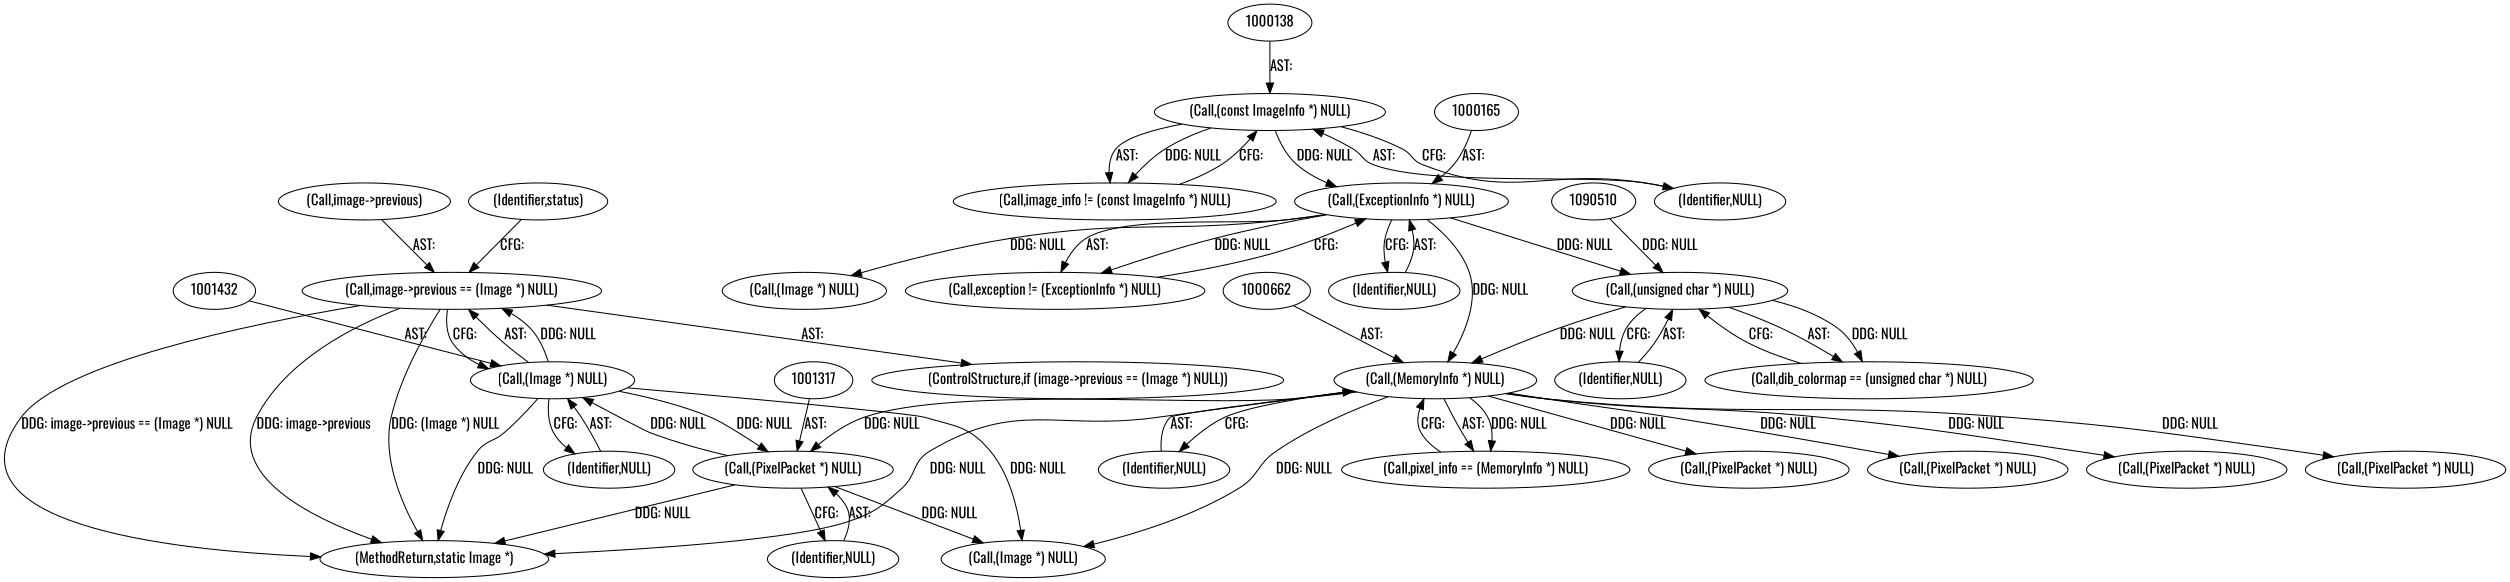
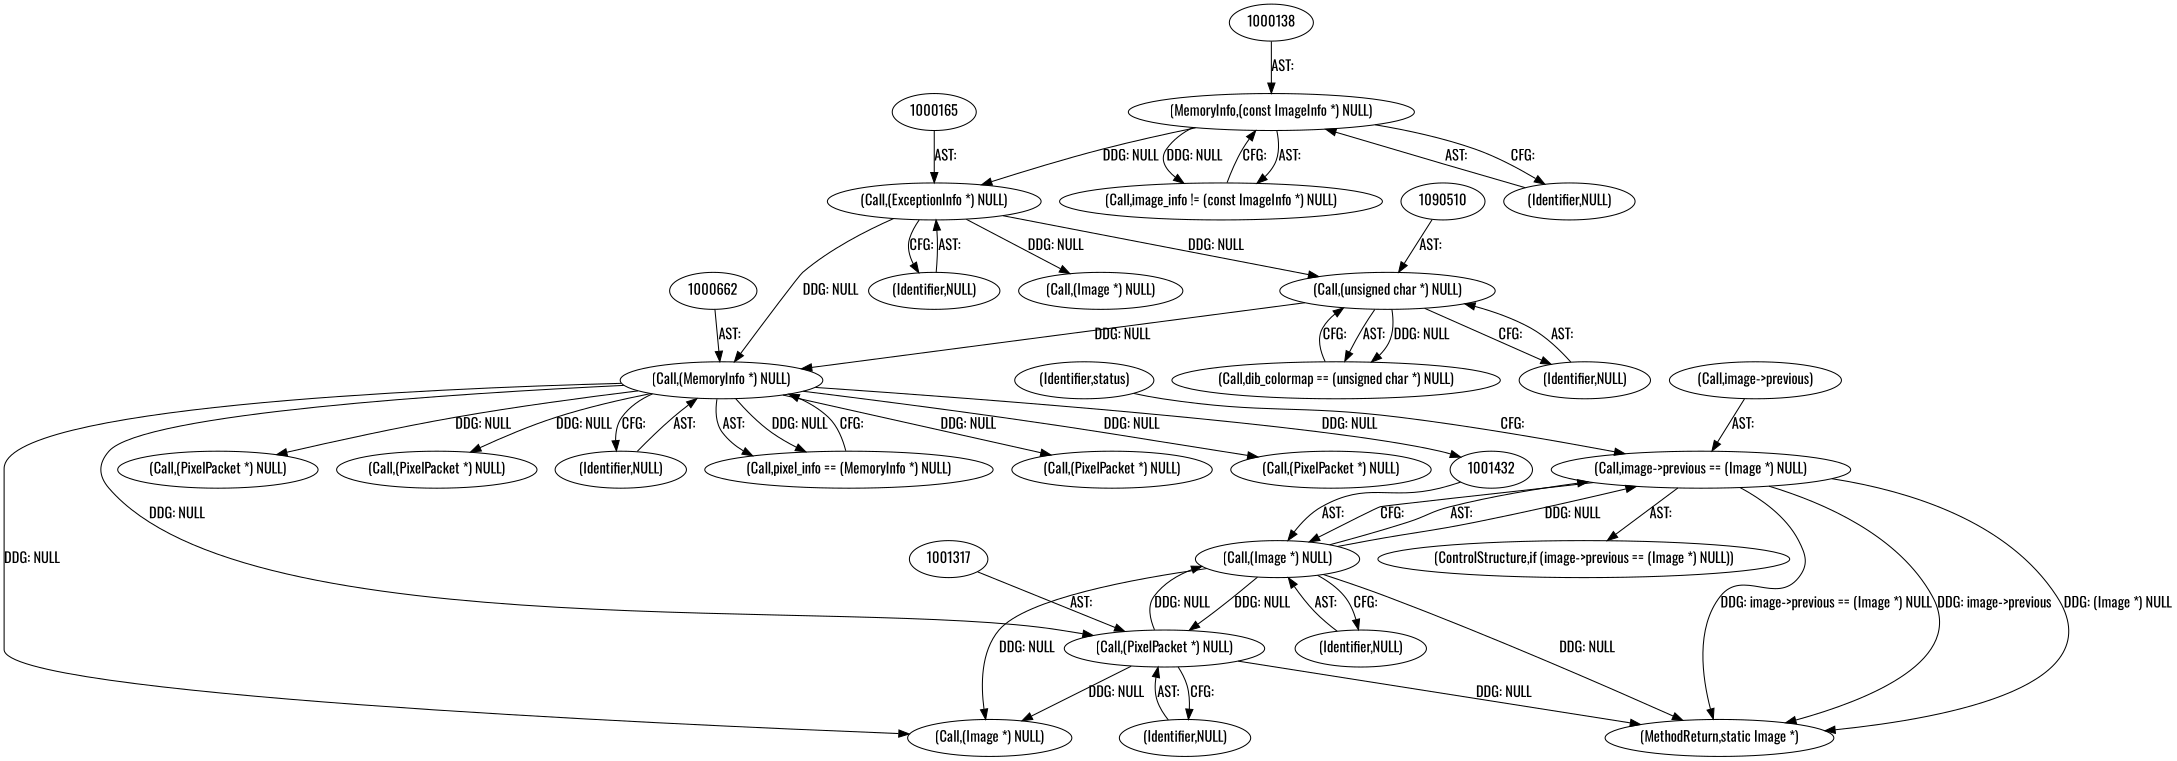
node "(Call,(const ImageInfo *) NULL)": label "(Call,(const ImageInfo *) NULL)" -> "(MemoryInfo,(const ImageInfo *) NULL)"
edge "1090510" -> "(Call,(unsigned char *) NULL)": label "DDG: NULL" -> "AST: "
node "(Call,exception != (ExceptionInfo *) NULL)": removed
edge "(Call,(MemoryInfo *) NULL)" -> "(MethodReturn,static Image *)": now "(Call,(MemoryInfo *) NULL)" -> "1001432"
